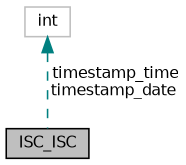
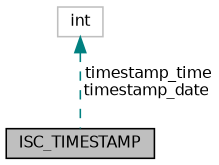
node "ISC_ISC": label "ISC_ISC" -> "ISC_TIMESTAMP"
